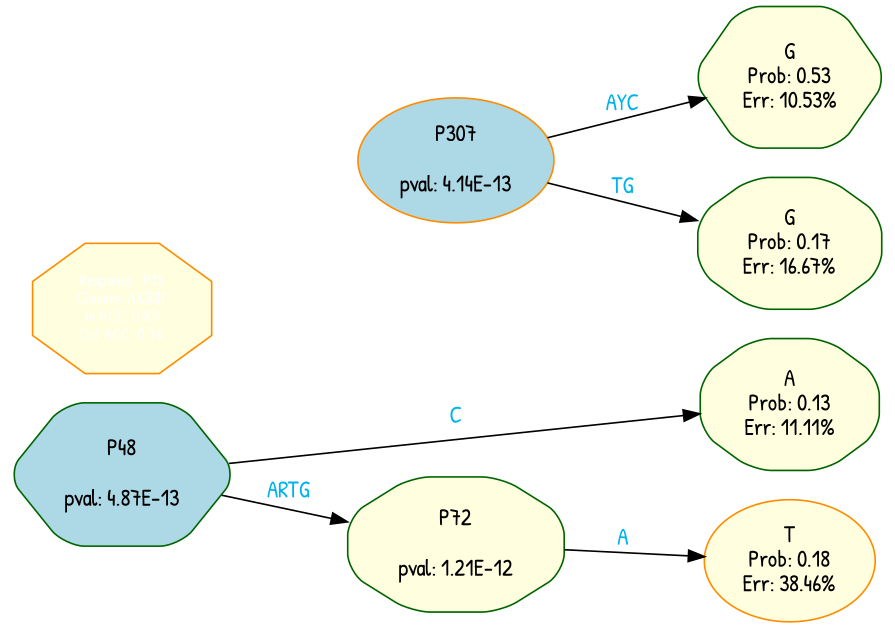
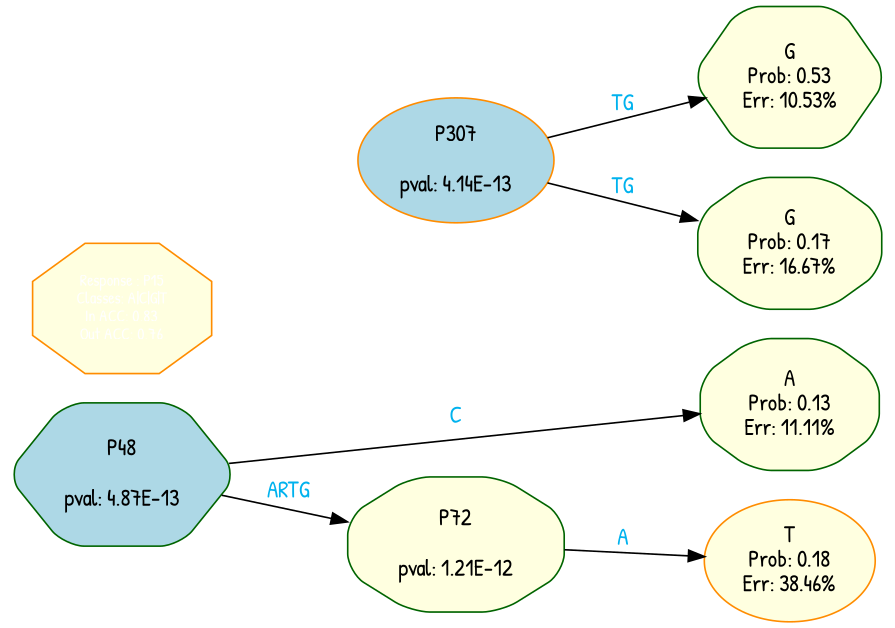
edge "P307 pval: 4.14E-13" -> "G Prob: 0.53 Err: 10.53%": label "AYC" -> "TG"
